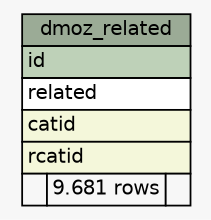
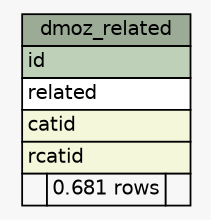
node "dmoz_related": text "9.681 rows" -> "0.681 rows"
